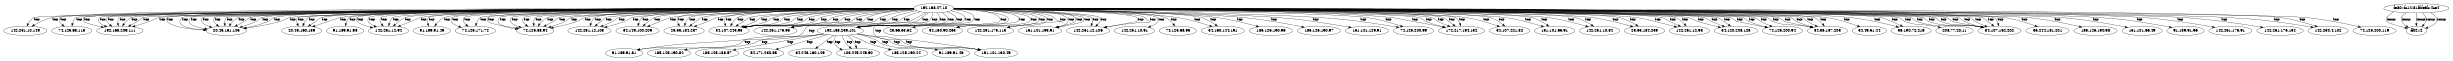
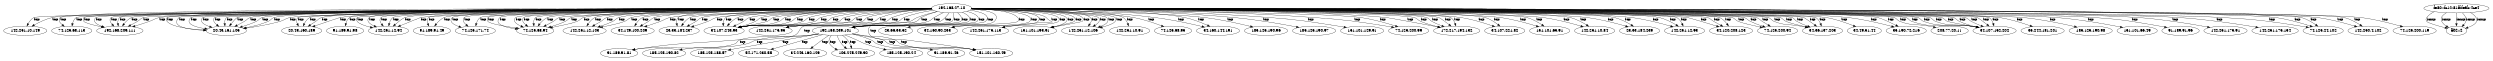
node "74.125.24.102": added
